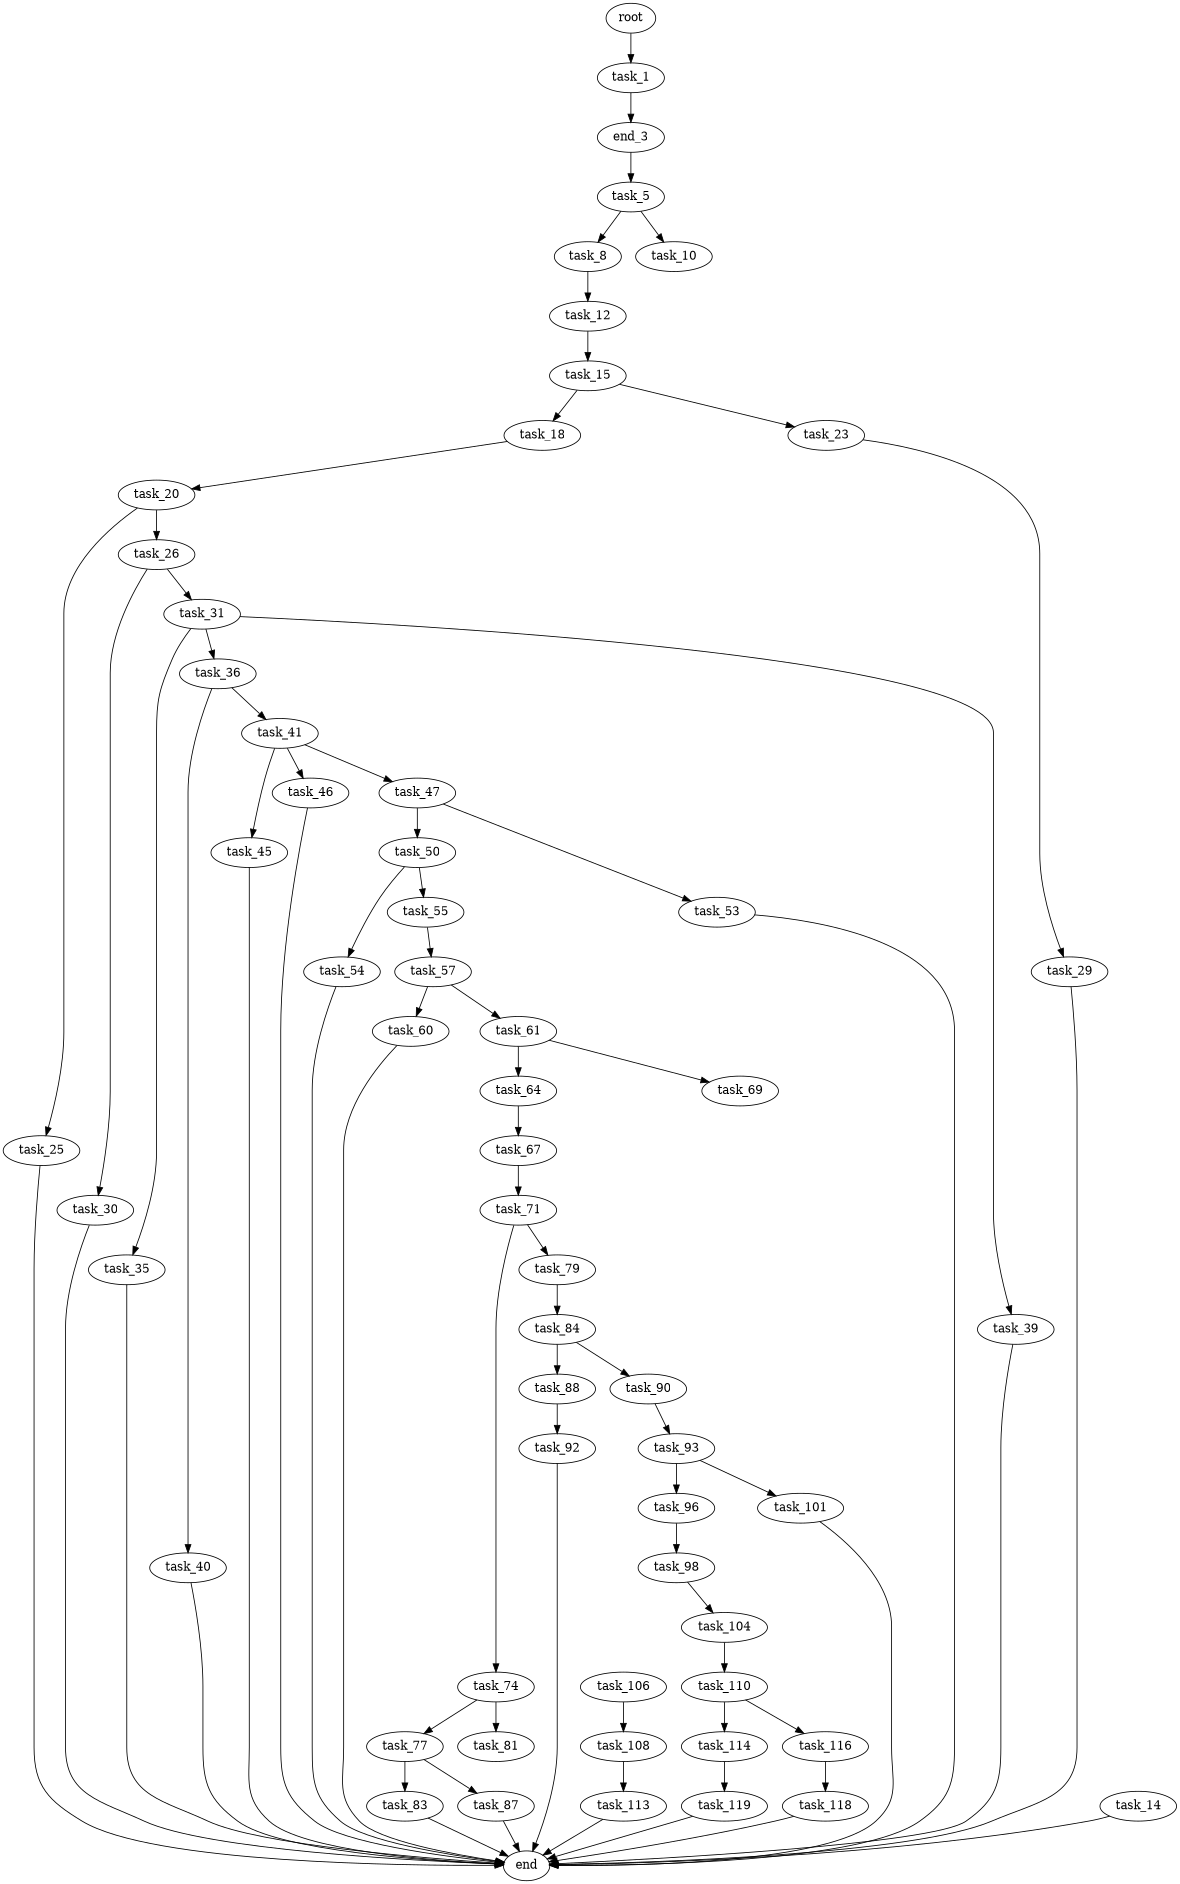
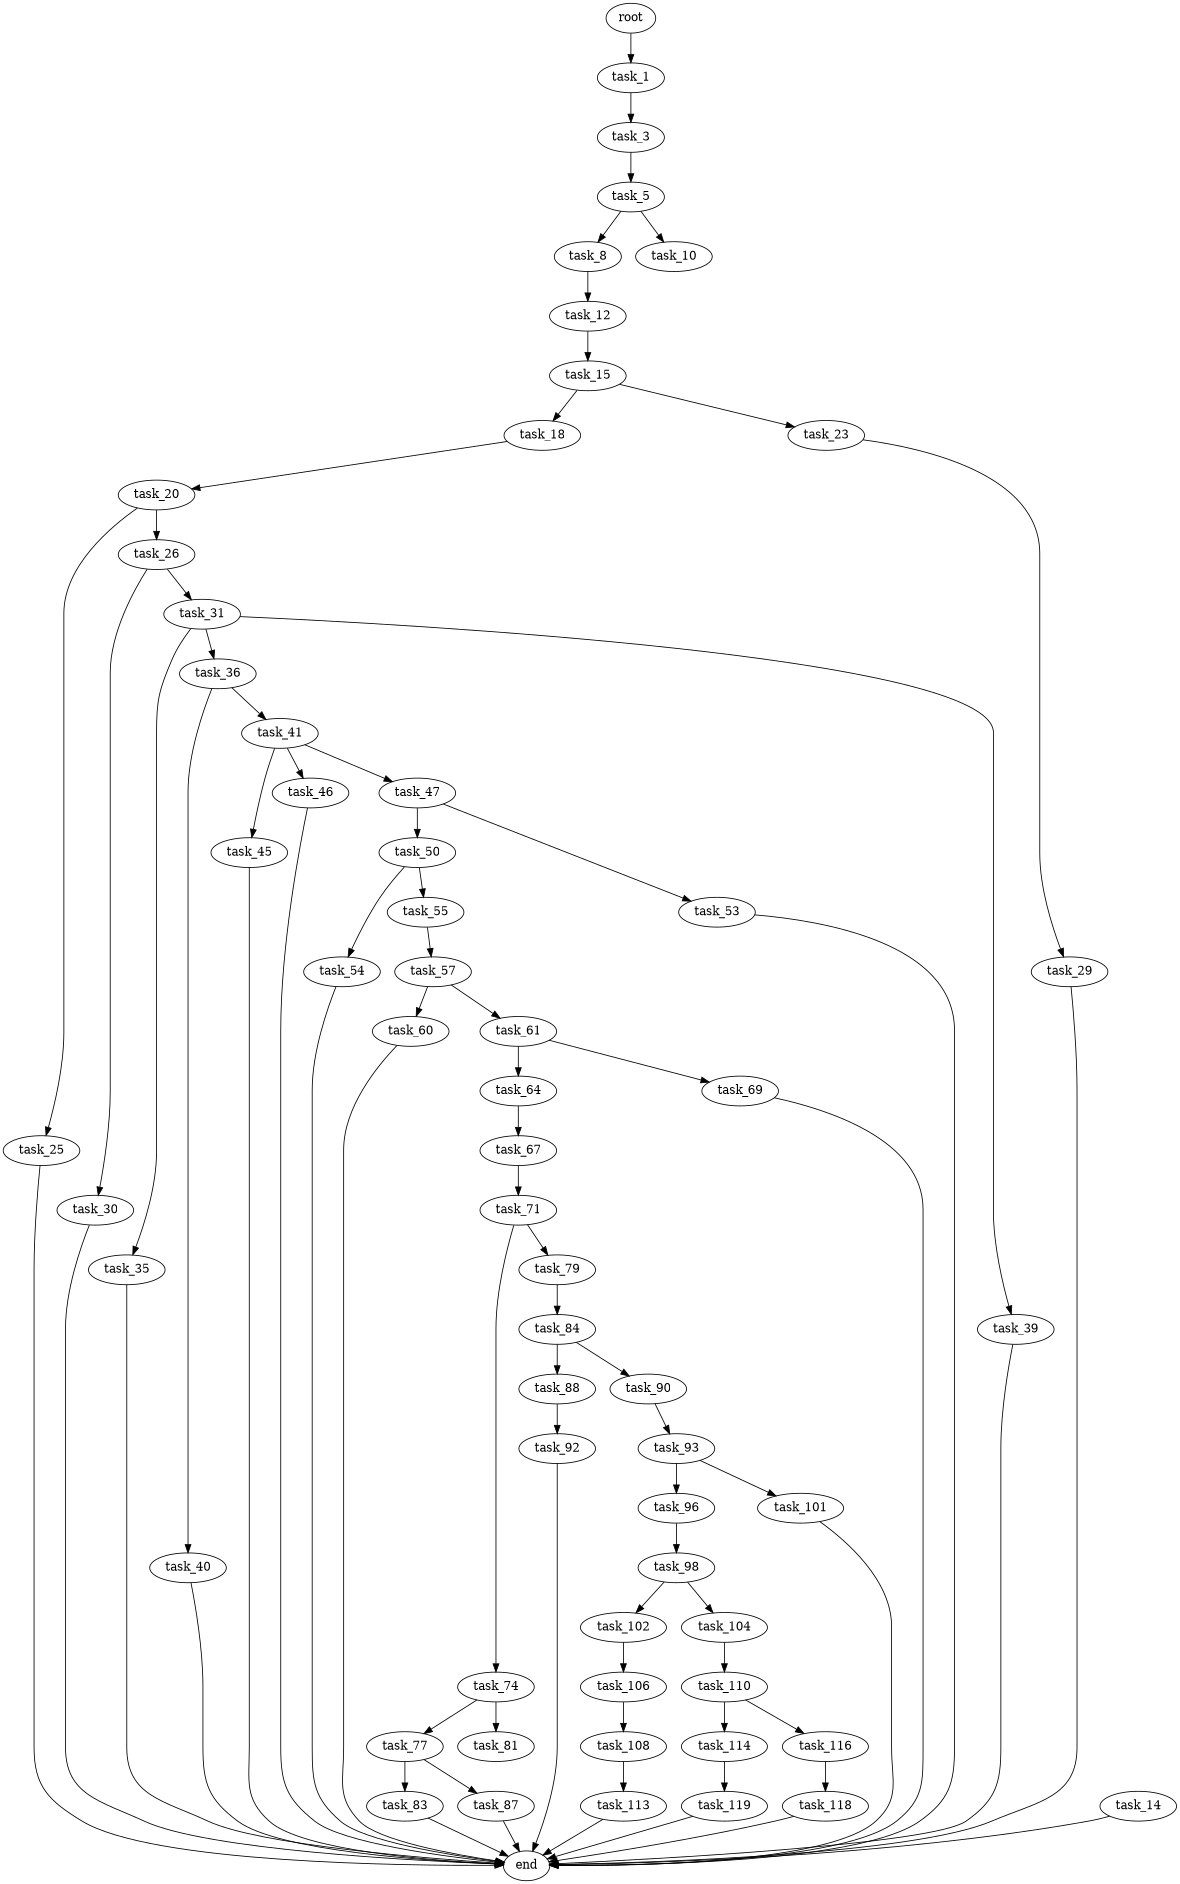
node "end_3": label "end_3" -> "task_3"
edge "task_69" -> "end": added
node "task_102": added
